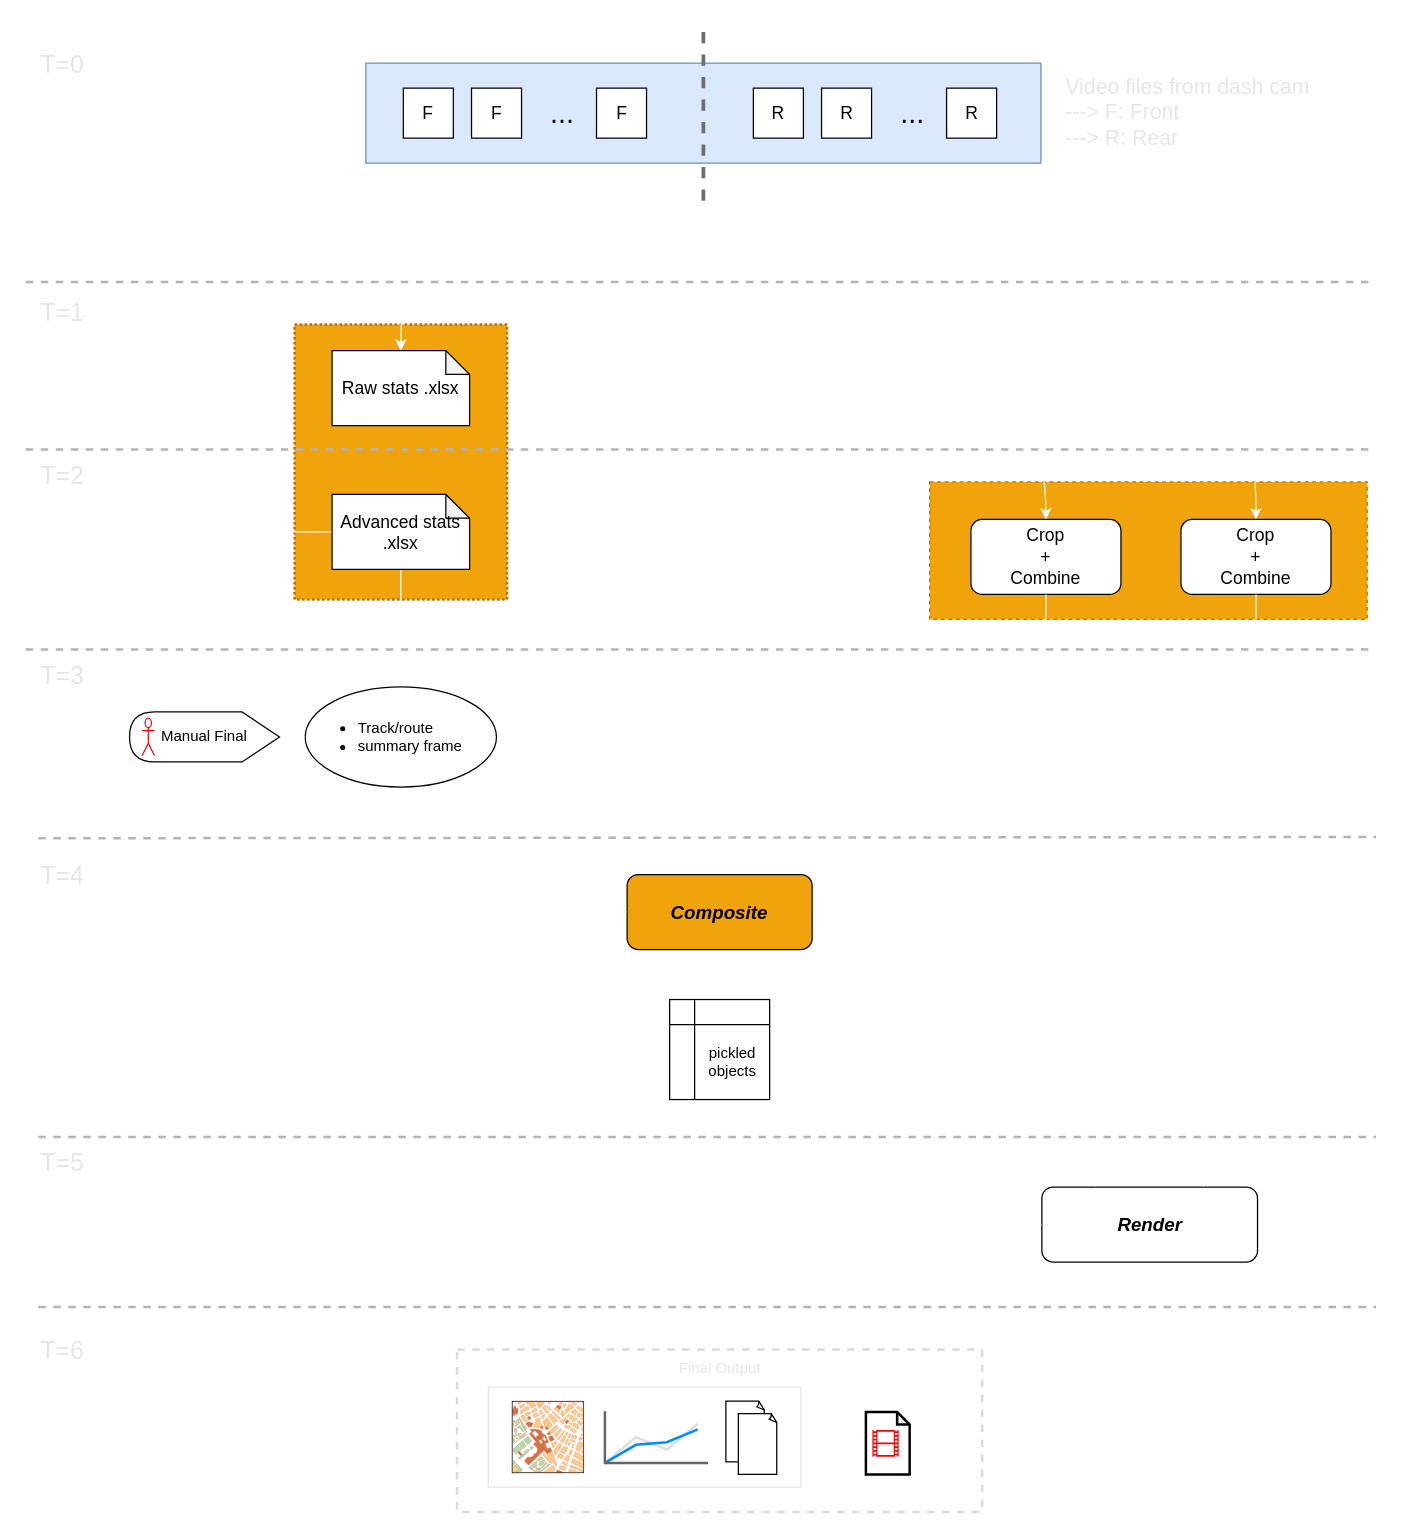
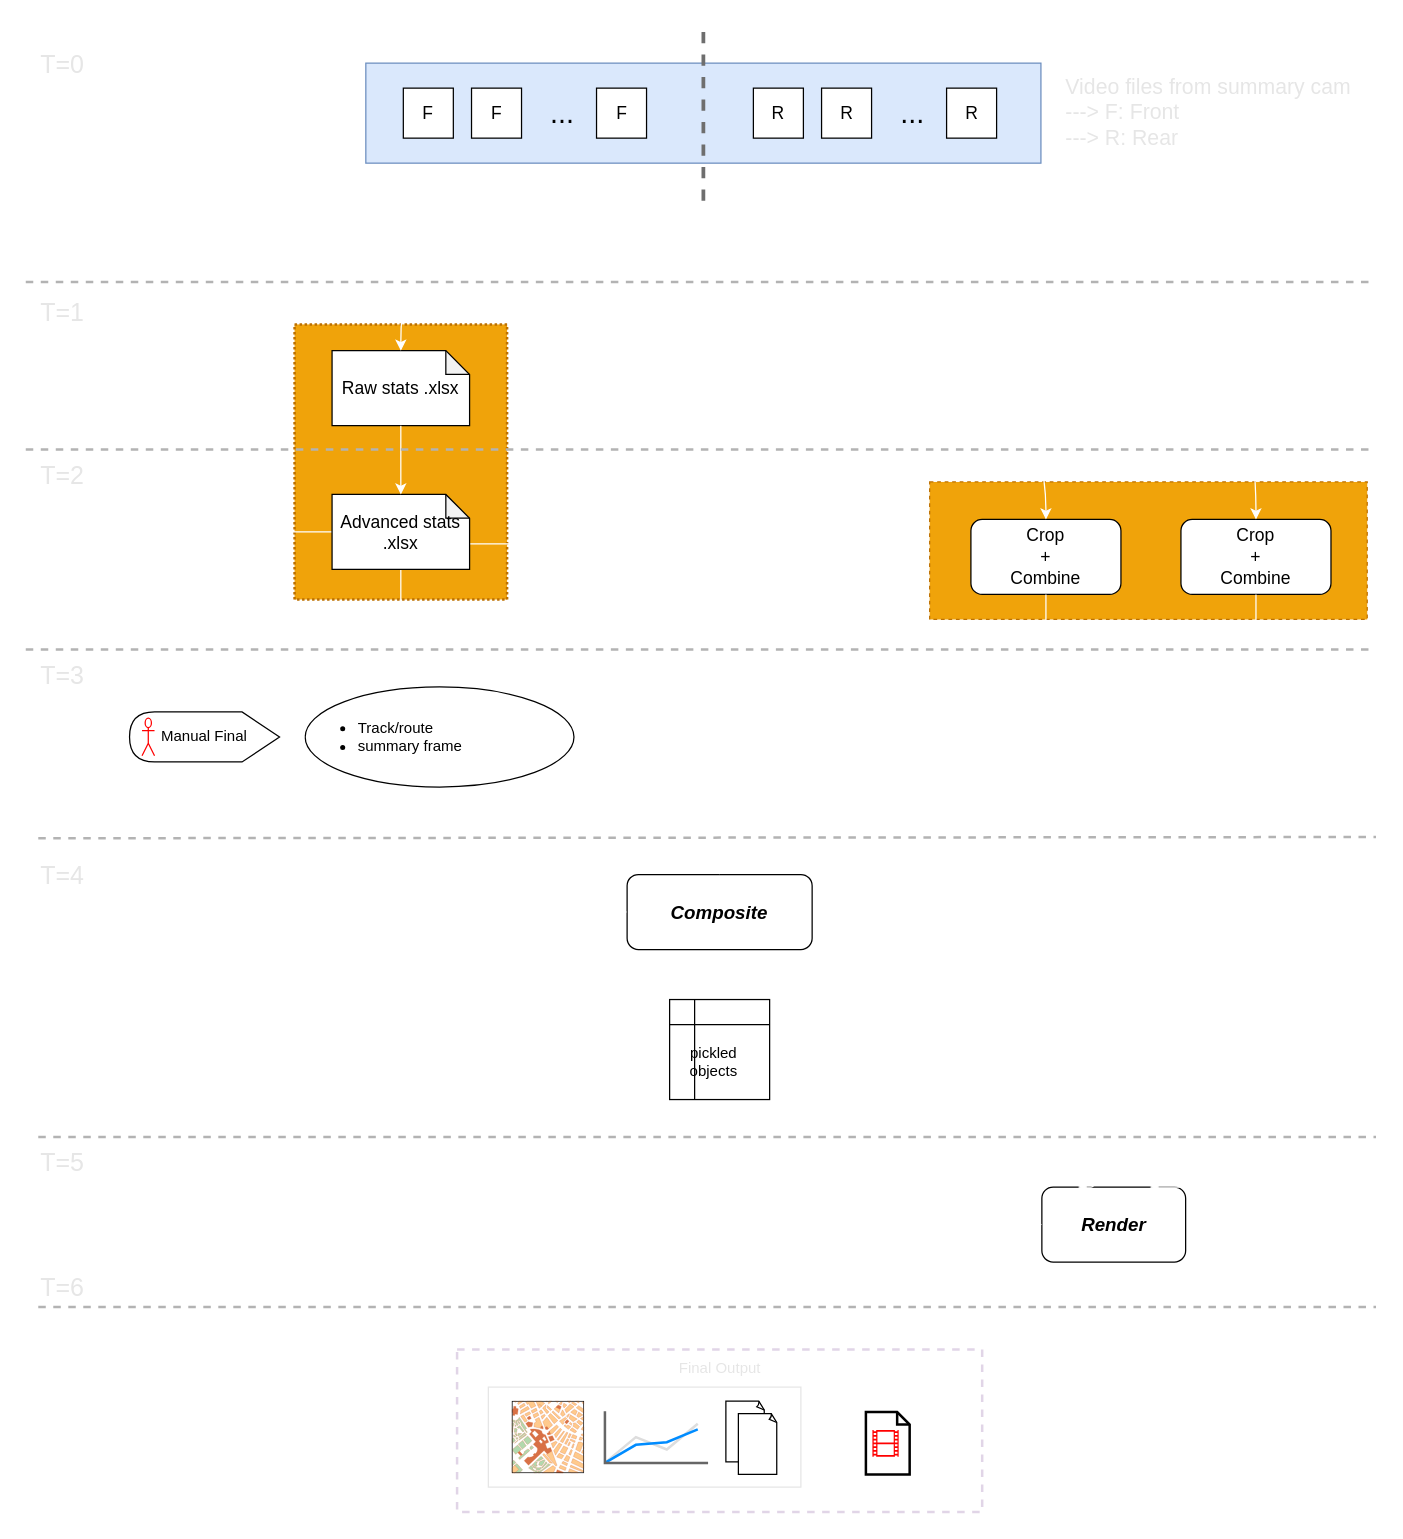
node "Video files from dash cam ---> F: Front ---> R: Rear": label "Video files from dash cam ---> F: Front ---> R: Rear" -> "Video files from summary cam ---> F: Front ---> R: Rear"
edge "Raw stats .xlsx" -> "Advanced stats .xlsx": added
edge "Advanced stats .xlsx" -> "Composite": added
node "Track/route summary frame": size 191x100 -> 269x100
node "Composite": fillcolor #f0a30a -> #ffffff
node "pickled objects": moved (732, 1062) -> (713, 1062)
node "Render": size 216x75 -> 144x75
node "T=6": moved (76, 1349) -> (76, 1287)
